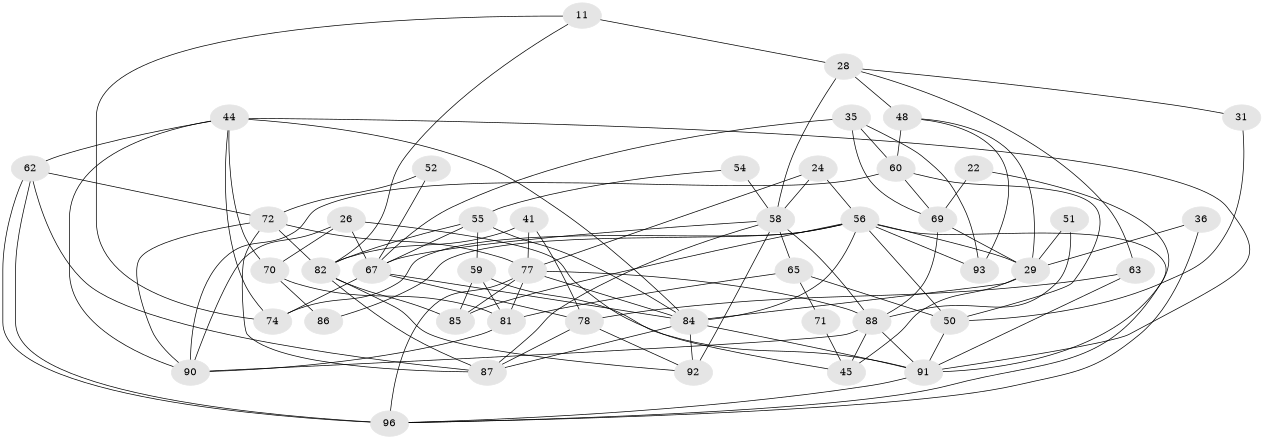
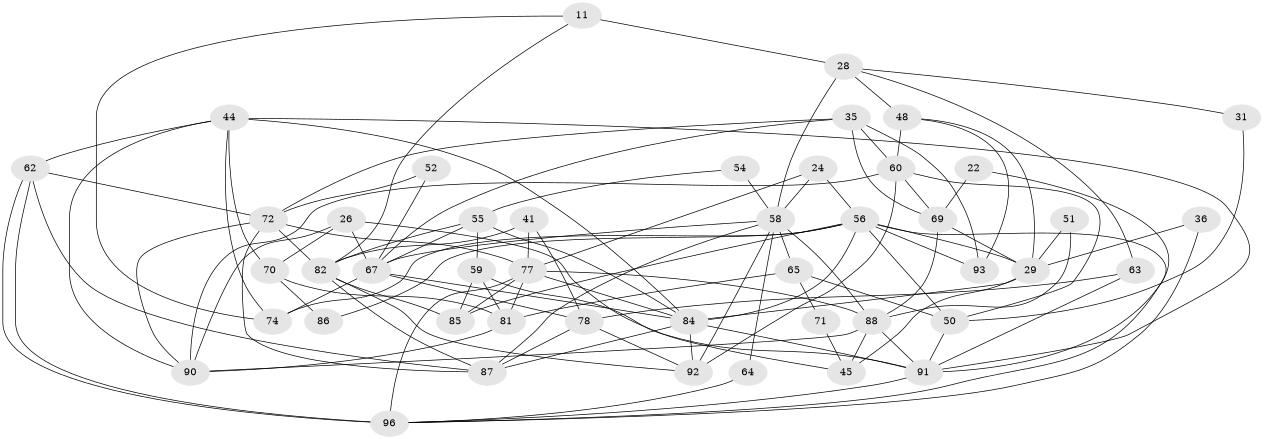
edge "35" -- "72": added
edge "60" -- "92": added
node "64": added
